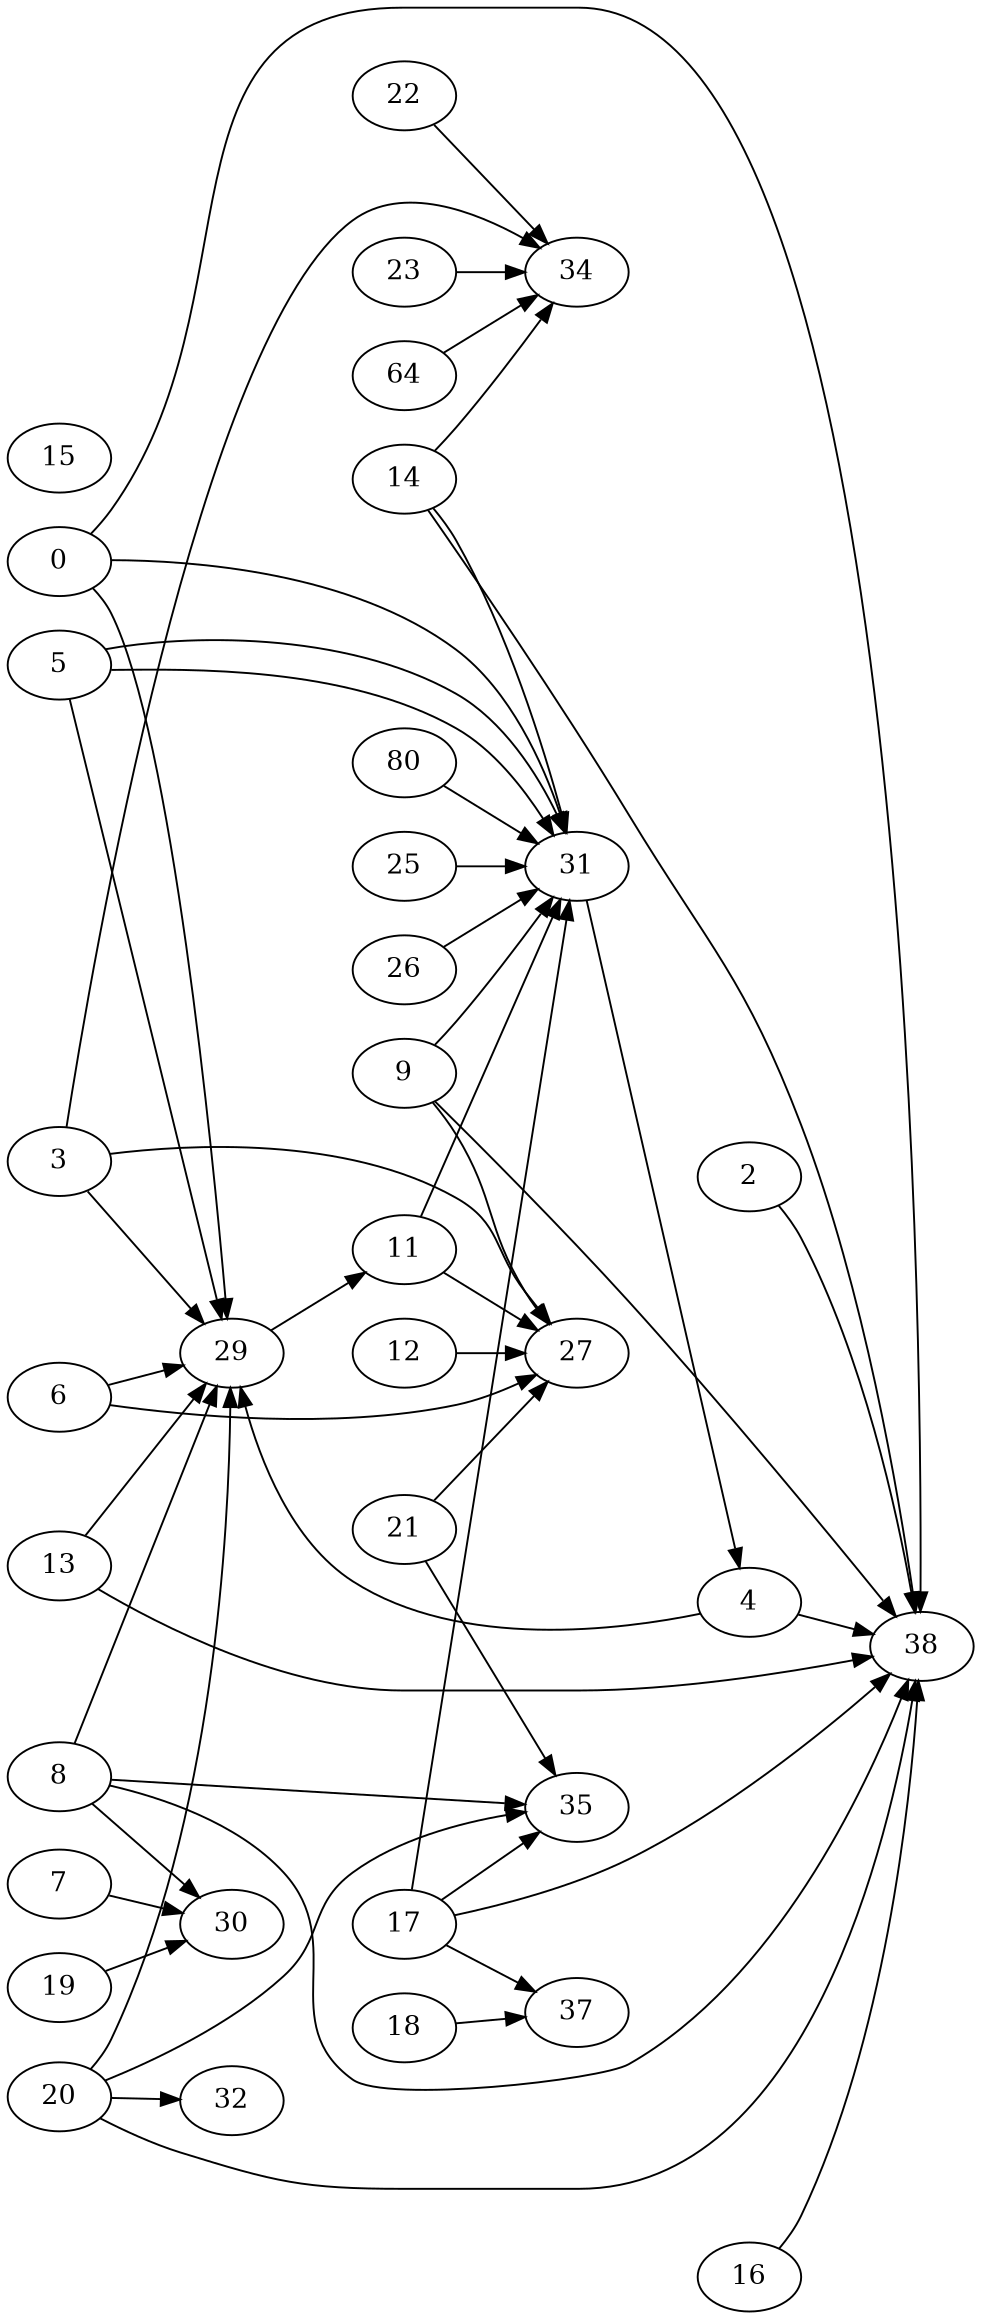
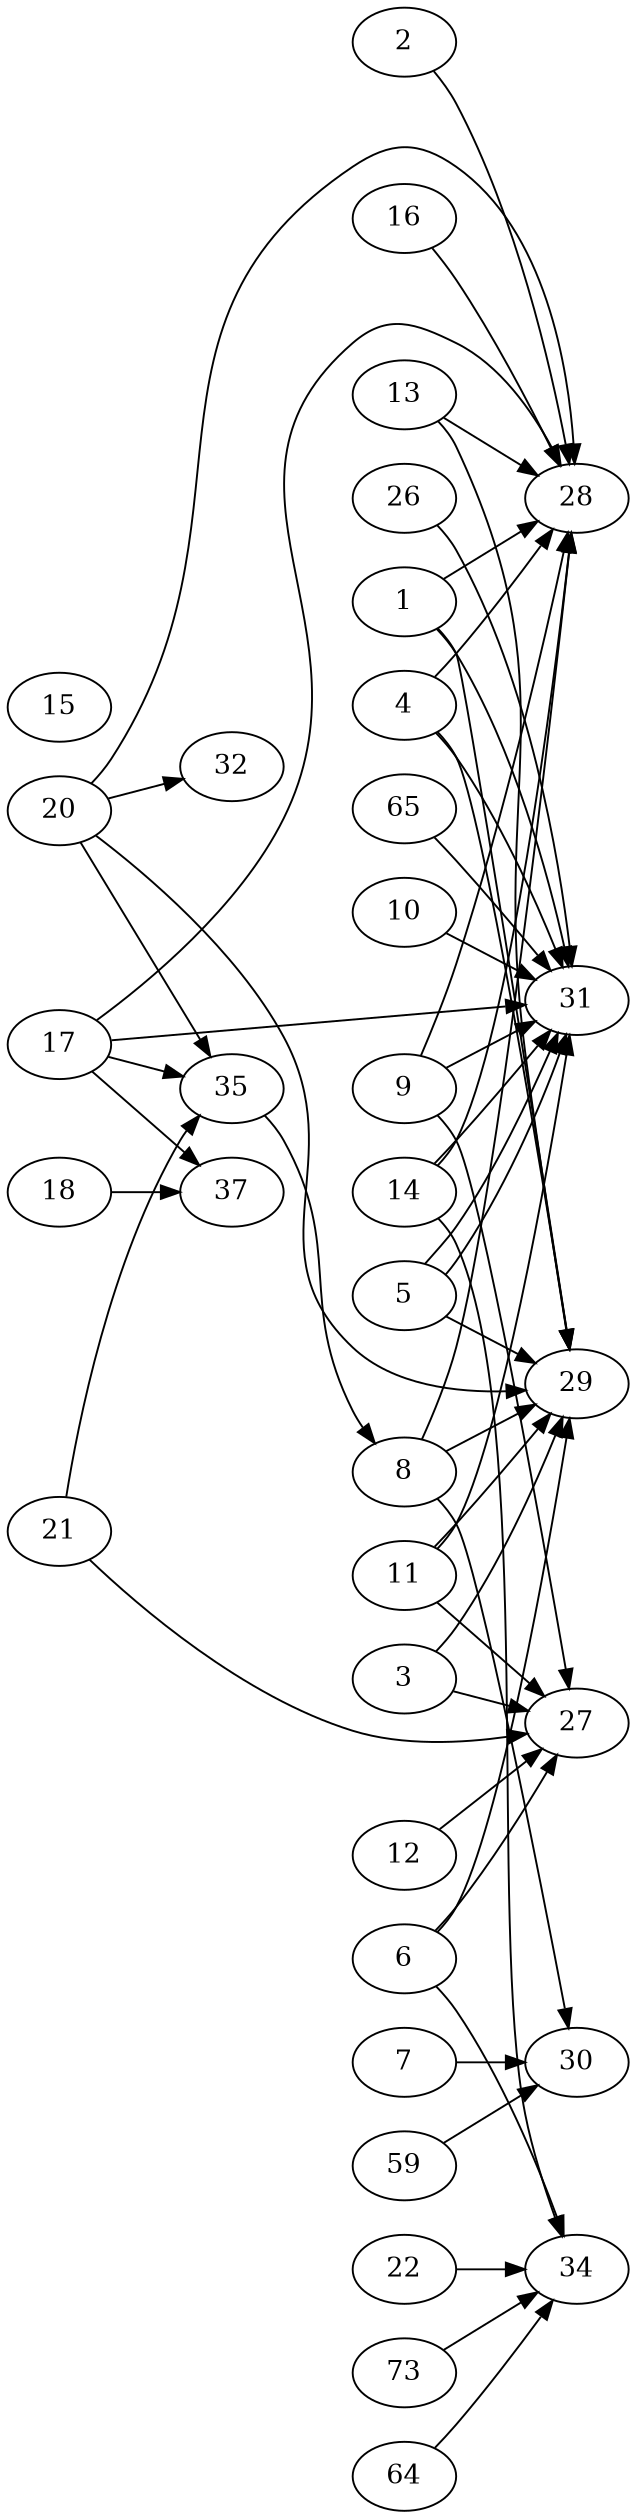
node "23": label "23" -> "73"
node "0": label "0" -> "1"
edge "3" -> "34": now "6" -> "34"
node "80": label "80" -> "10"
node "25": label "25" -> "65"
edge "31" -> "4": reversed
edge "29" -> "11": reversed
node "38": label "38" -> "28"
edge "8" -> "35": reversed
node "19": label "19" -> "59"
